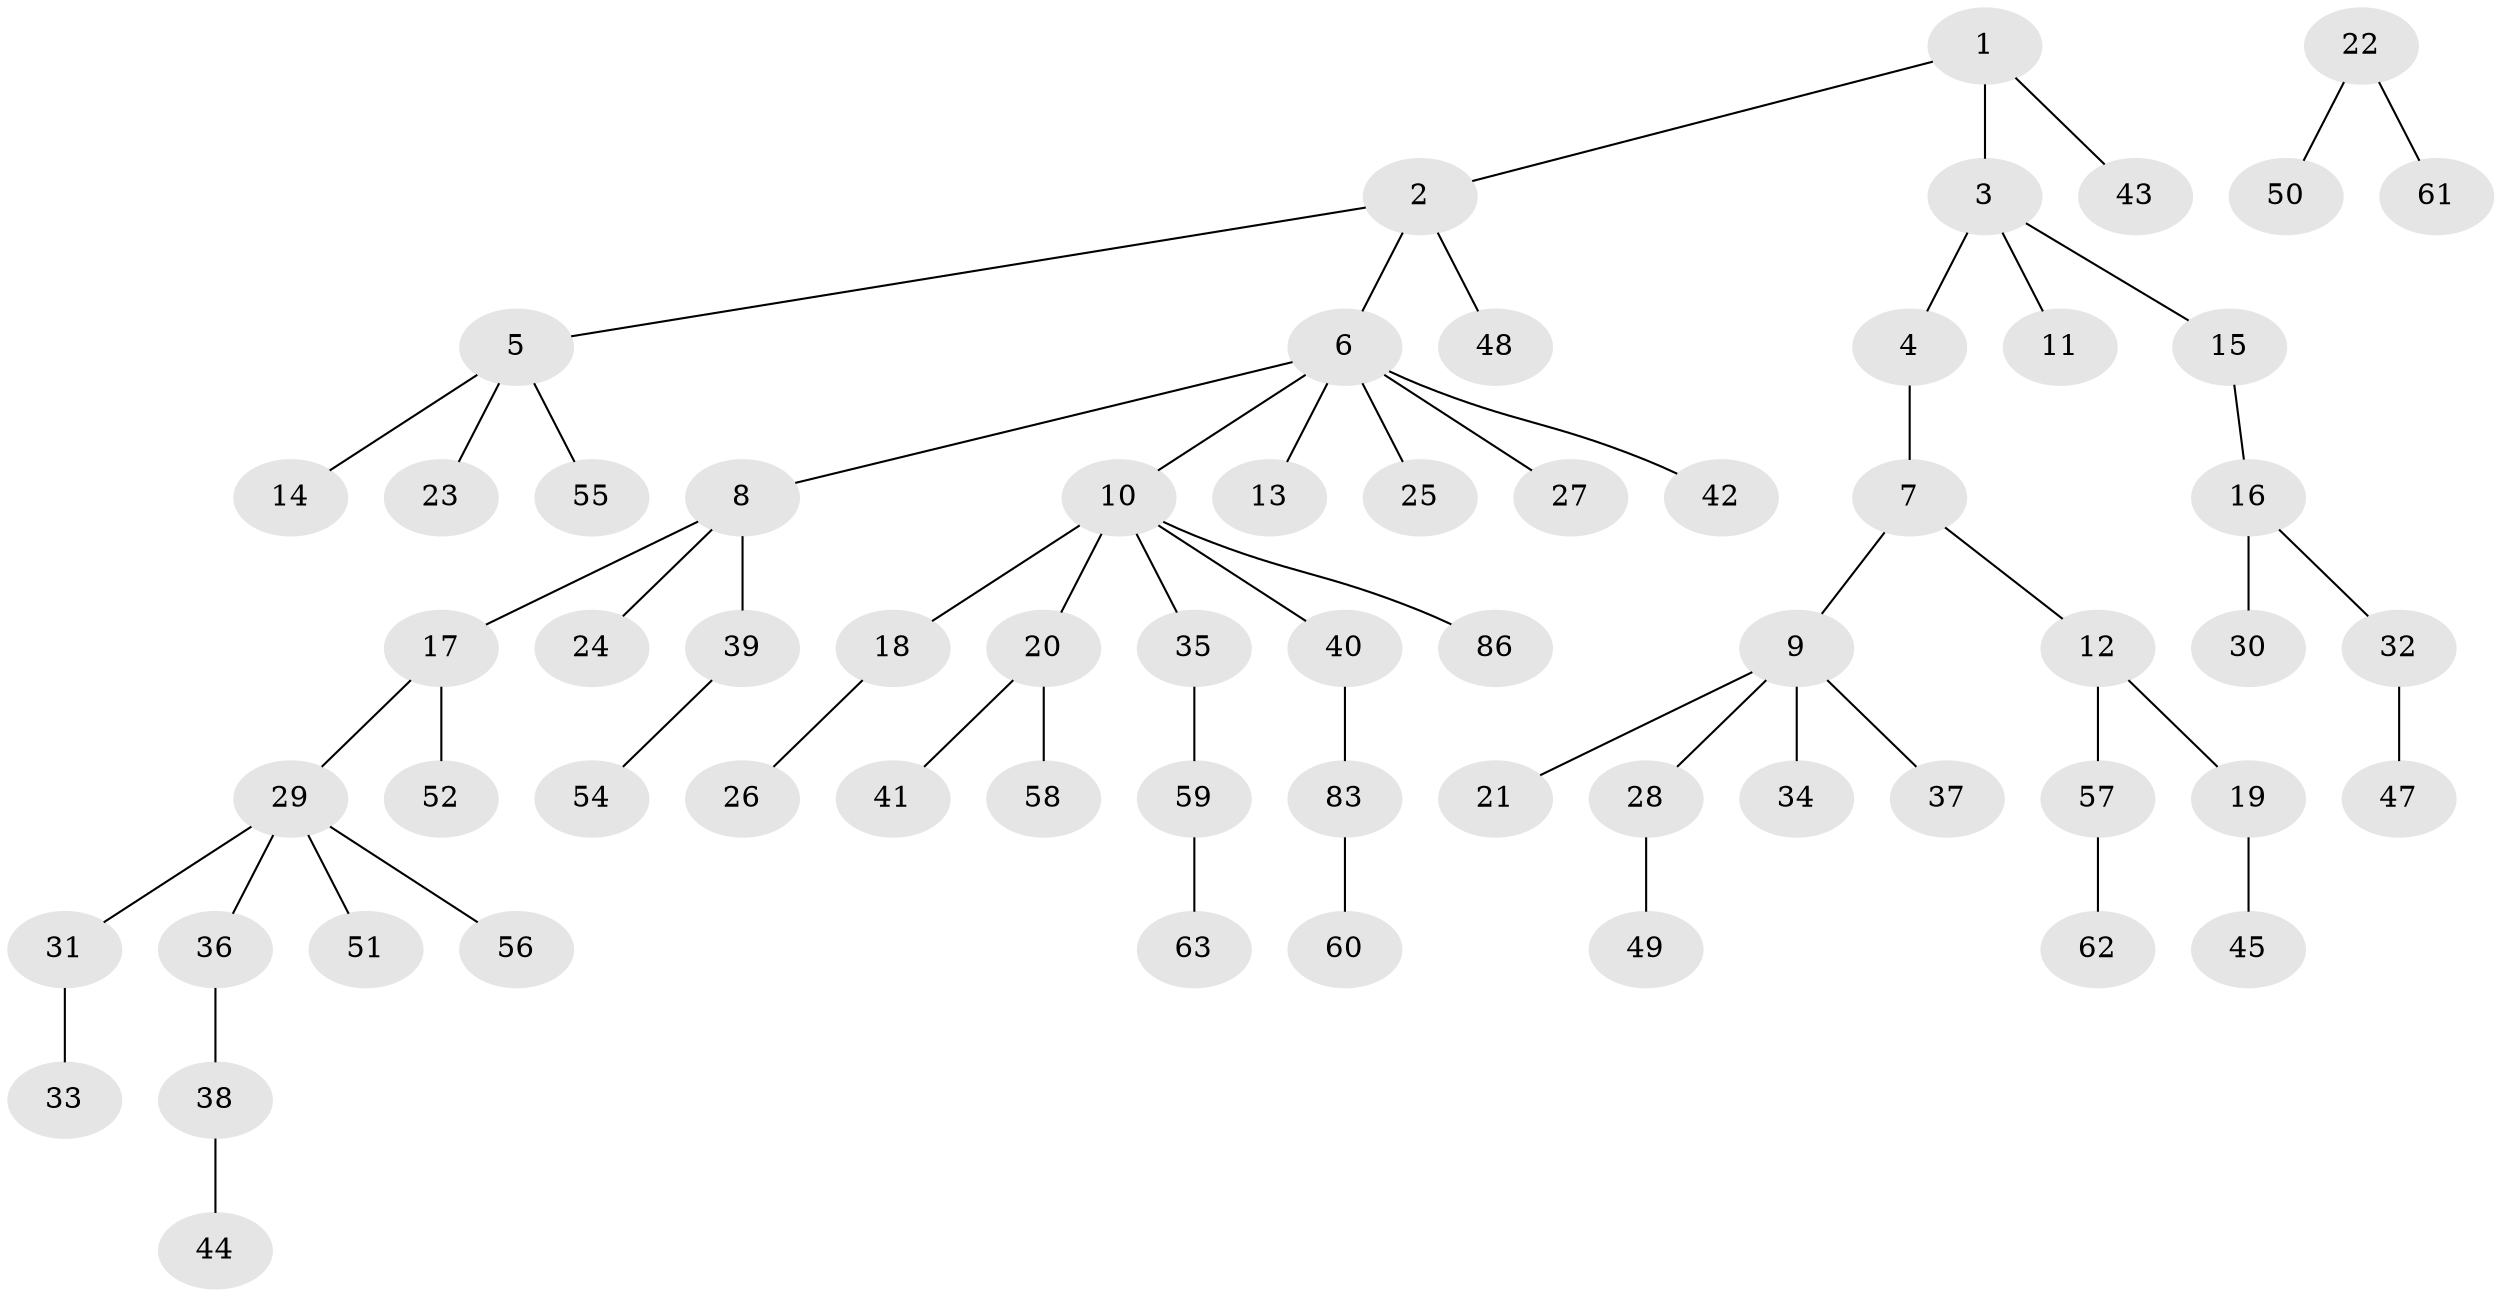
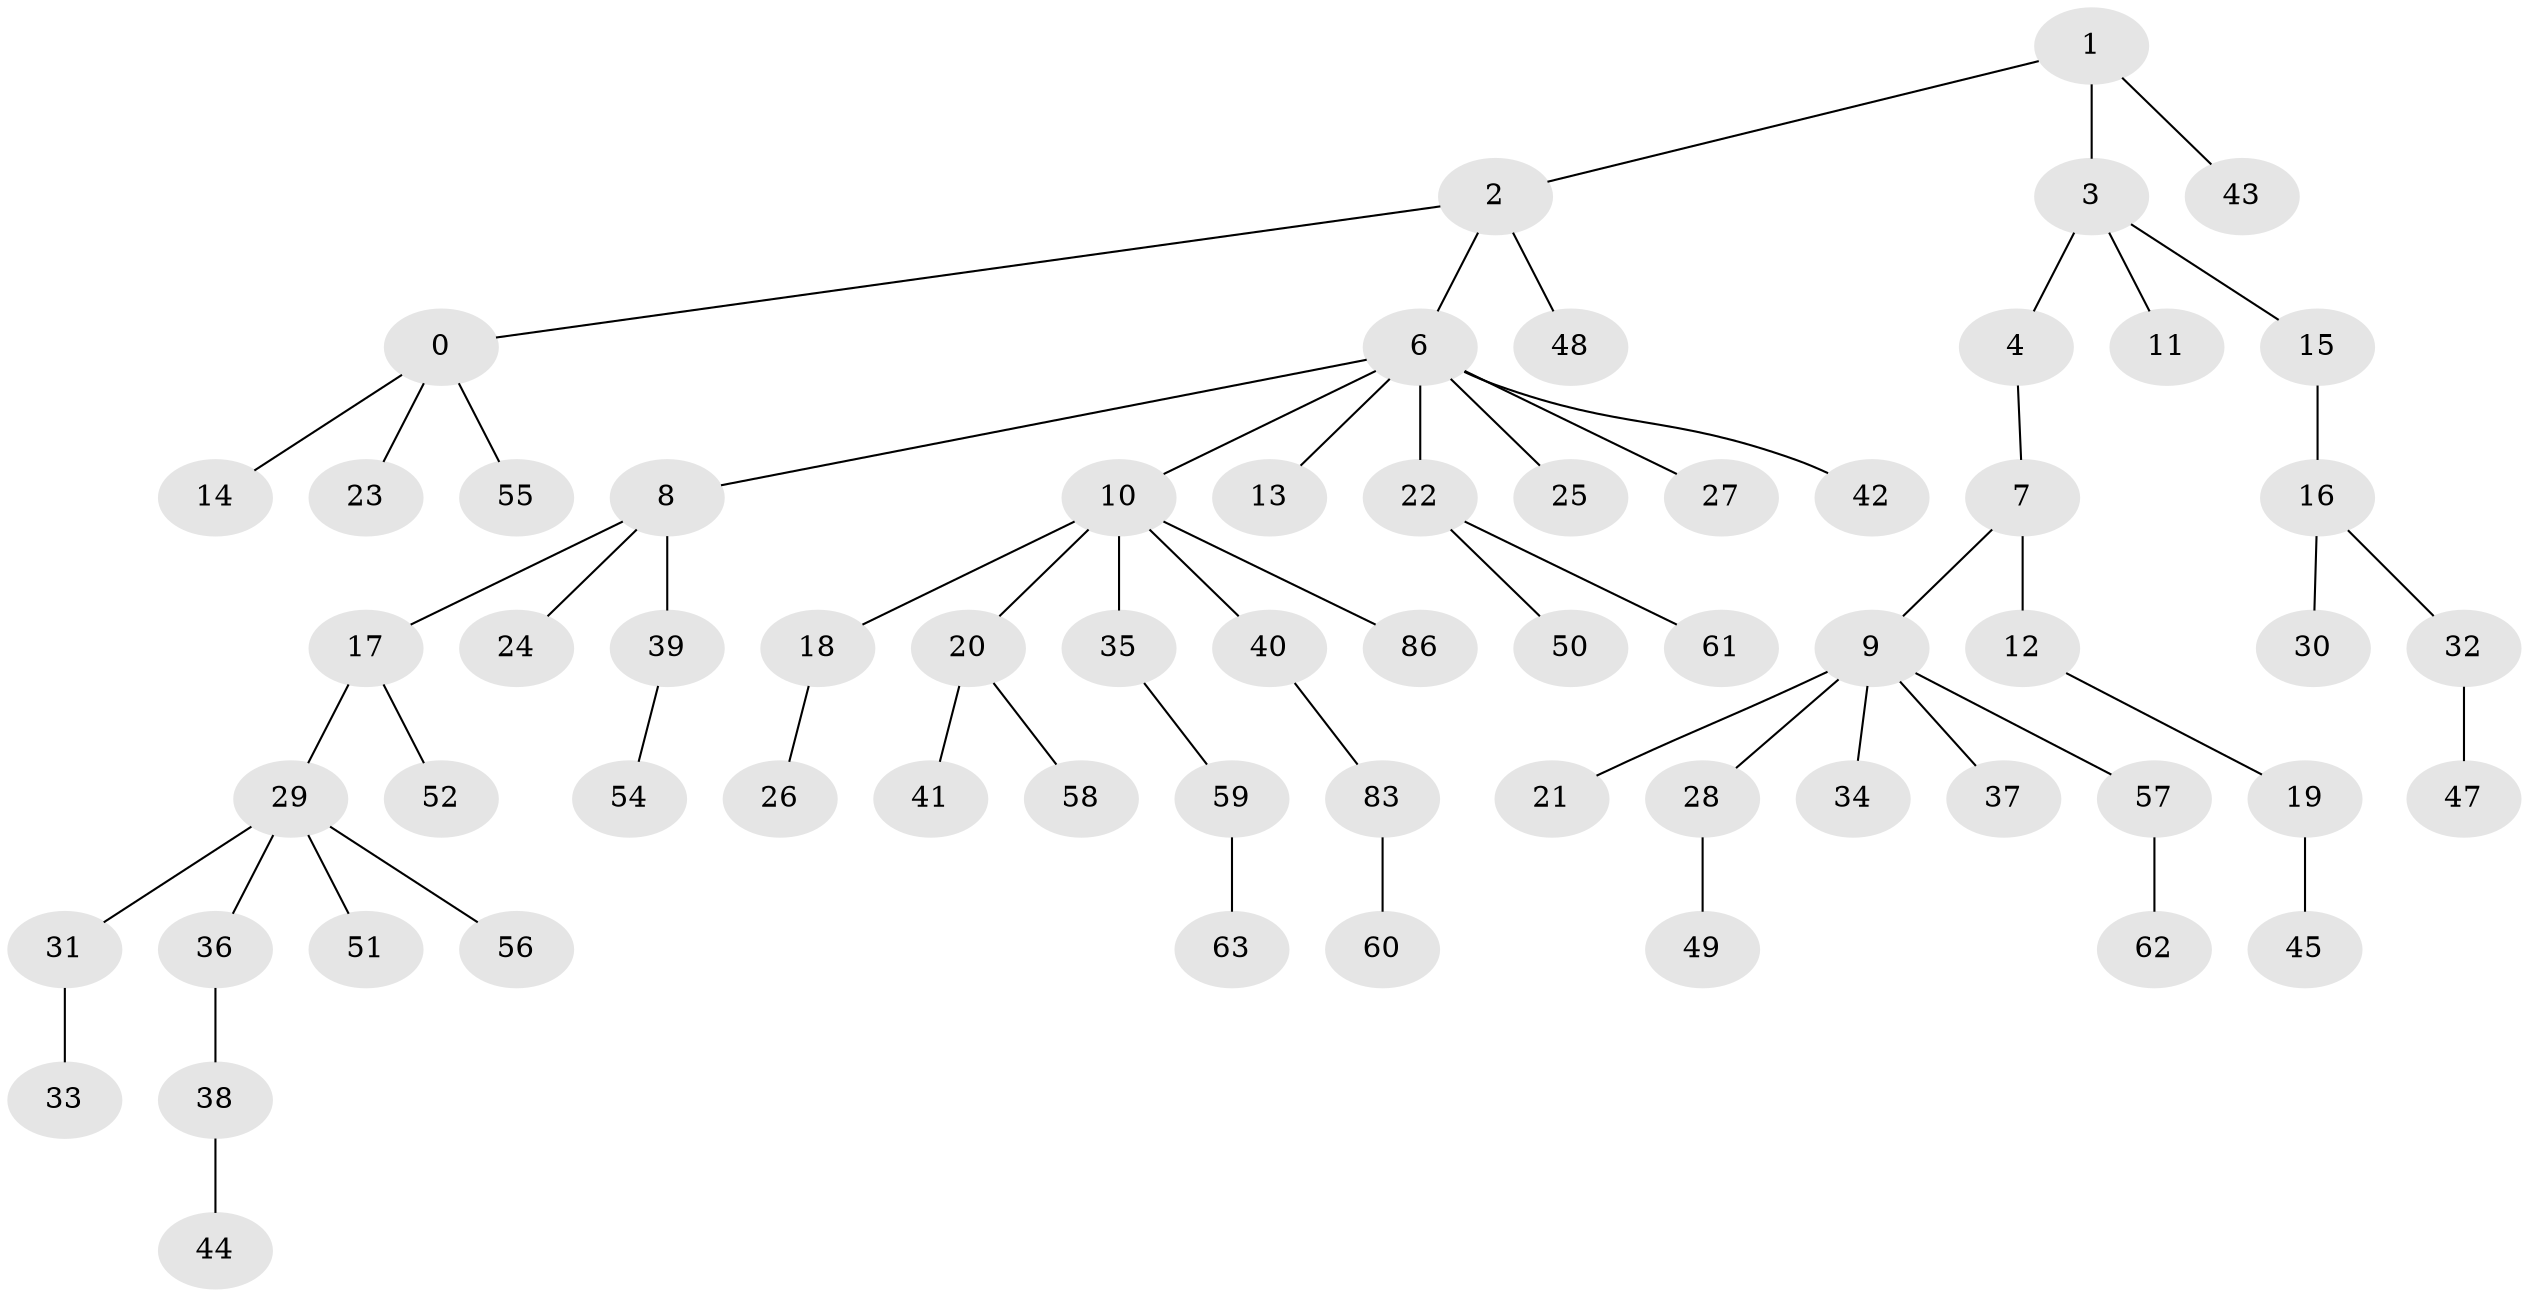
node "5": label "5" -> "0"
edge "6" -- "22": added
edge "12" -- "57": now "9" -- "57"
